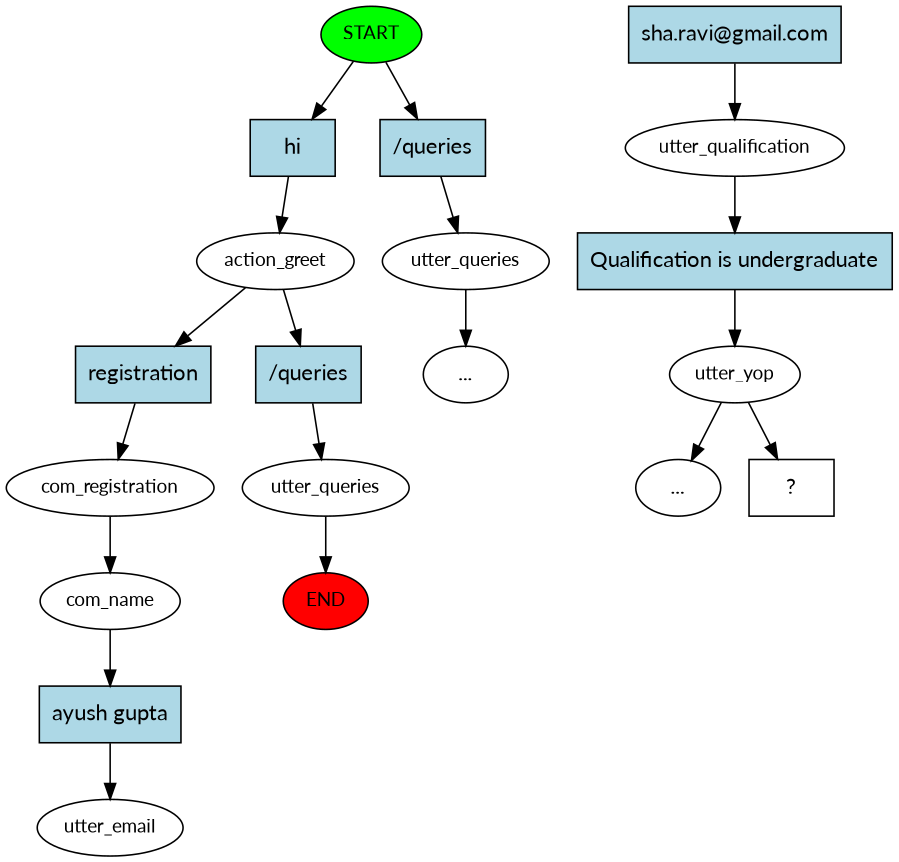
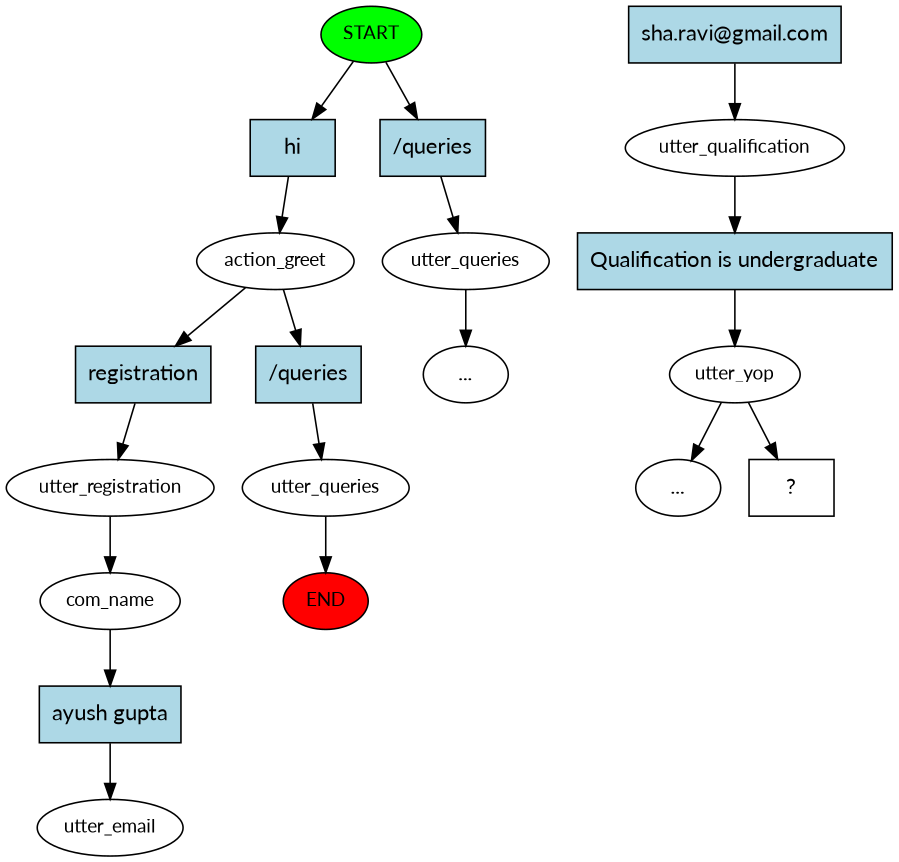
node "com_registration": label "com_registration" -> "utter_registration"
